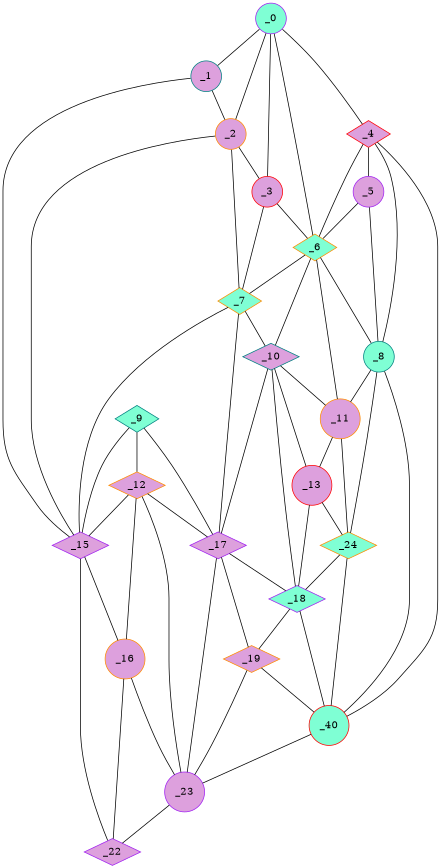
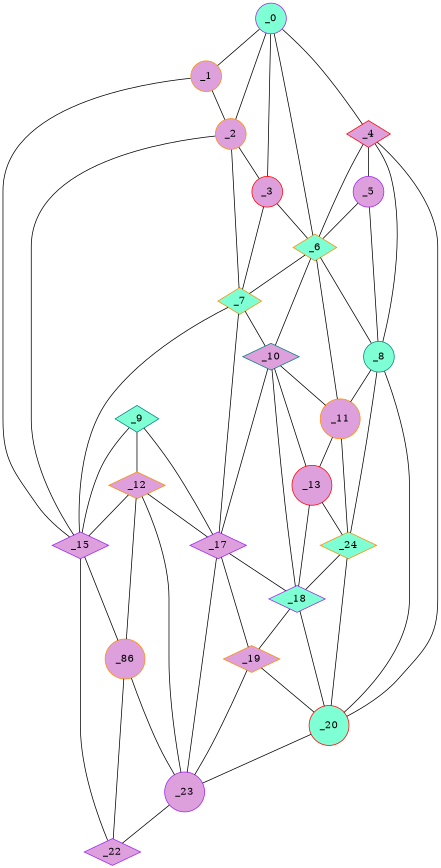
node "_1": color teal -> darkorange
node "_16": label "_16" -> "_86"
node "_40": label "_40" -> "_20"
